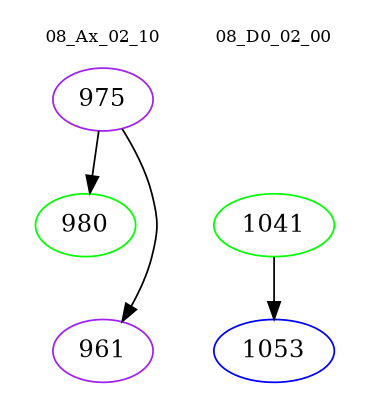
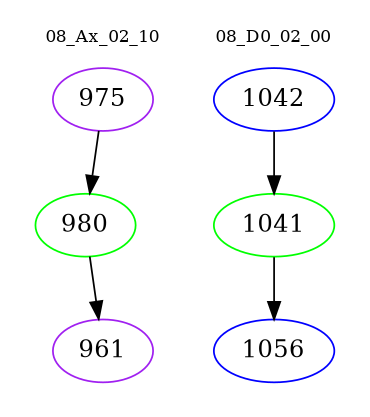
node "1042": added
edge "975" -> "961": now "980" -> "961"
node "1053": label "1053" -> "1056"
